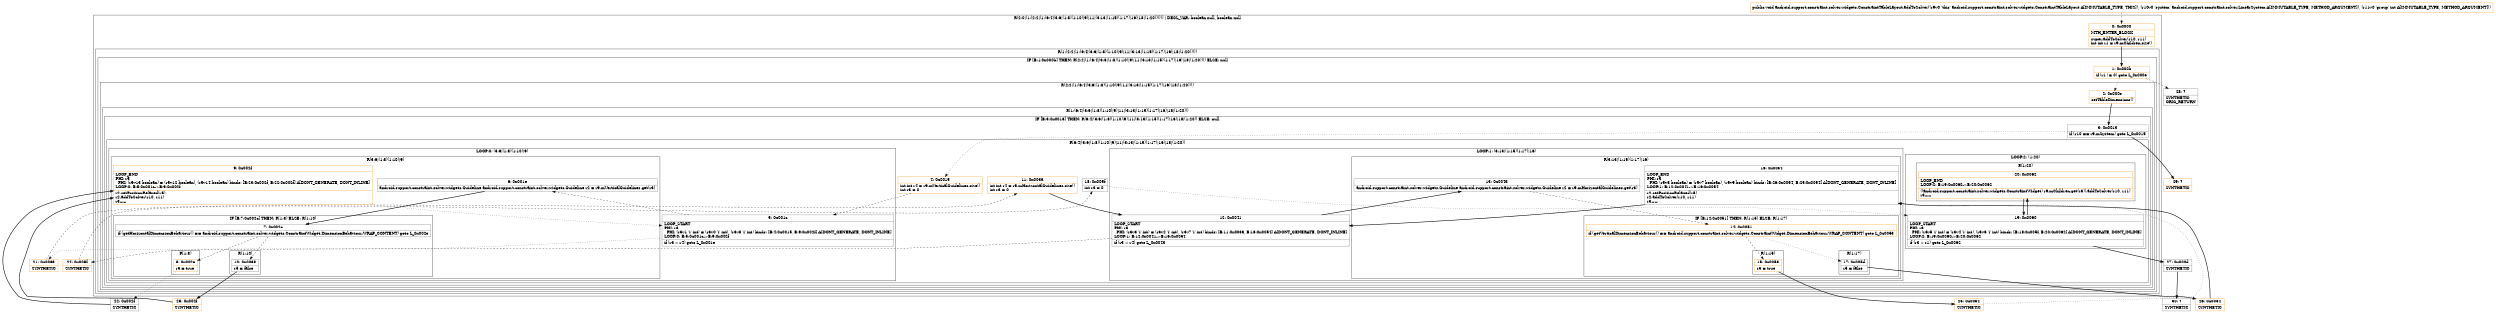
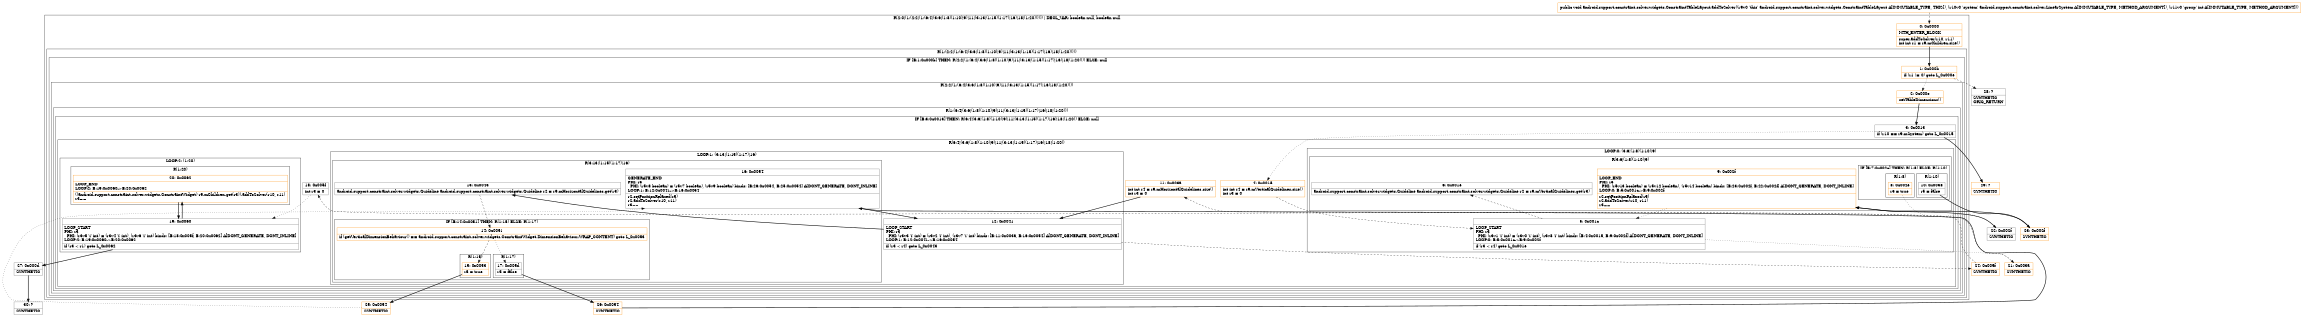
node "16: 0x0054": text "LOOP_END" -> "GENERATE_END"
node "7: 0x002c": removed
